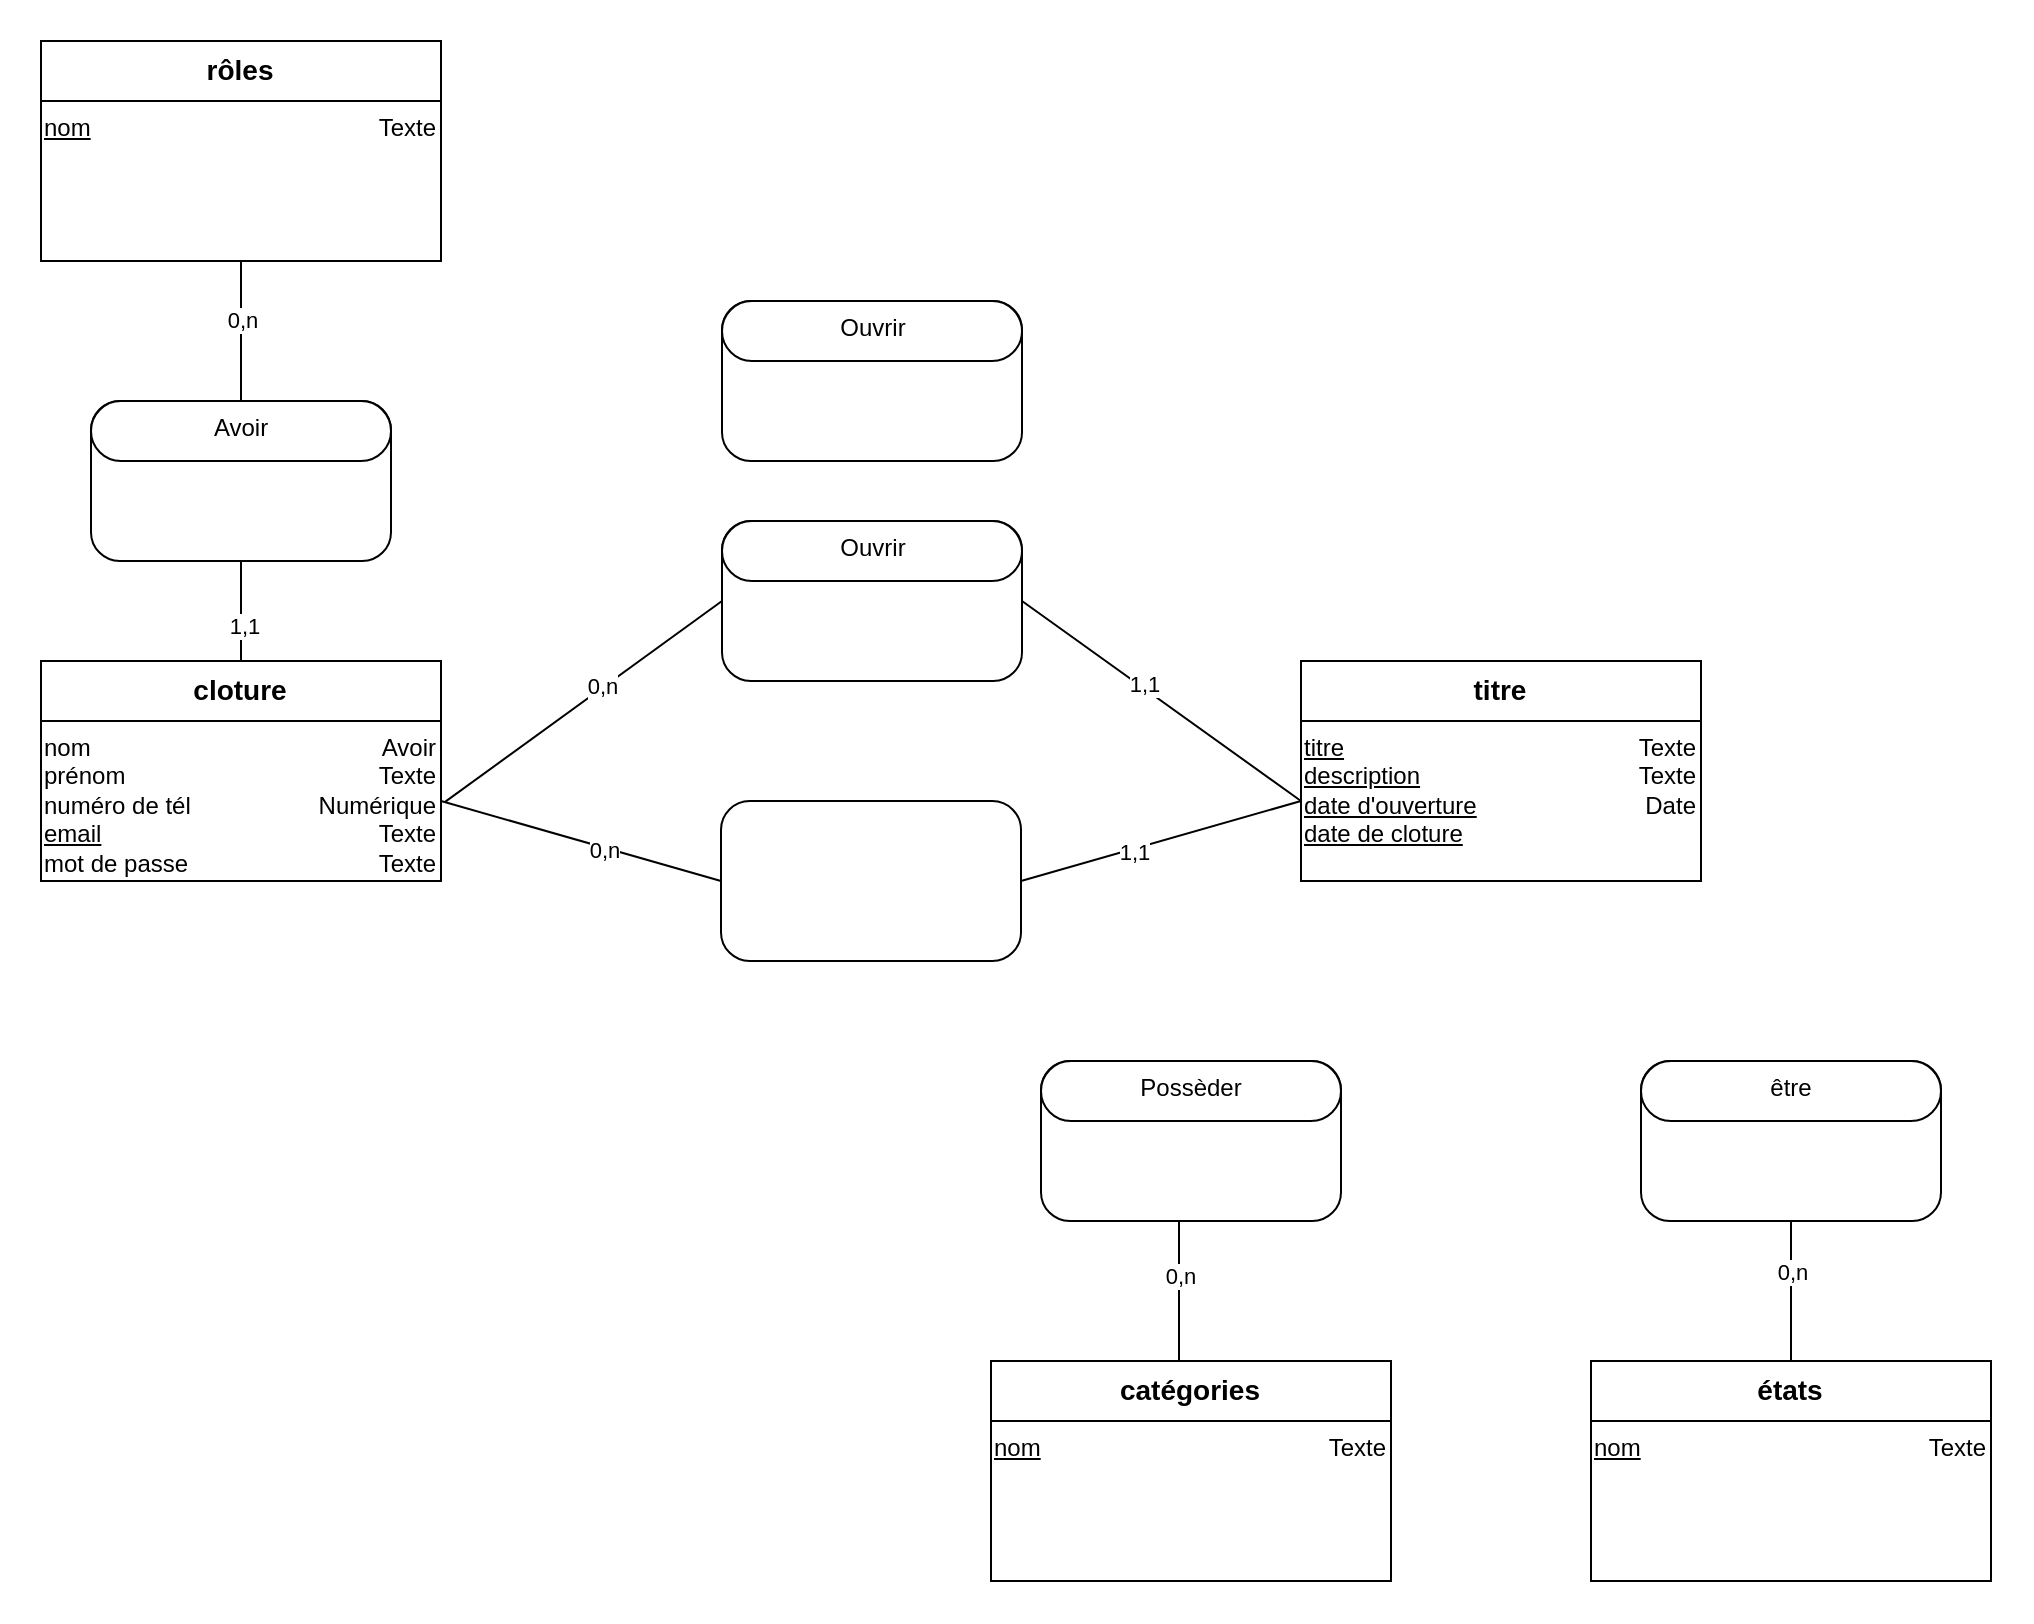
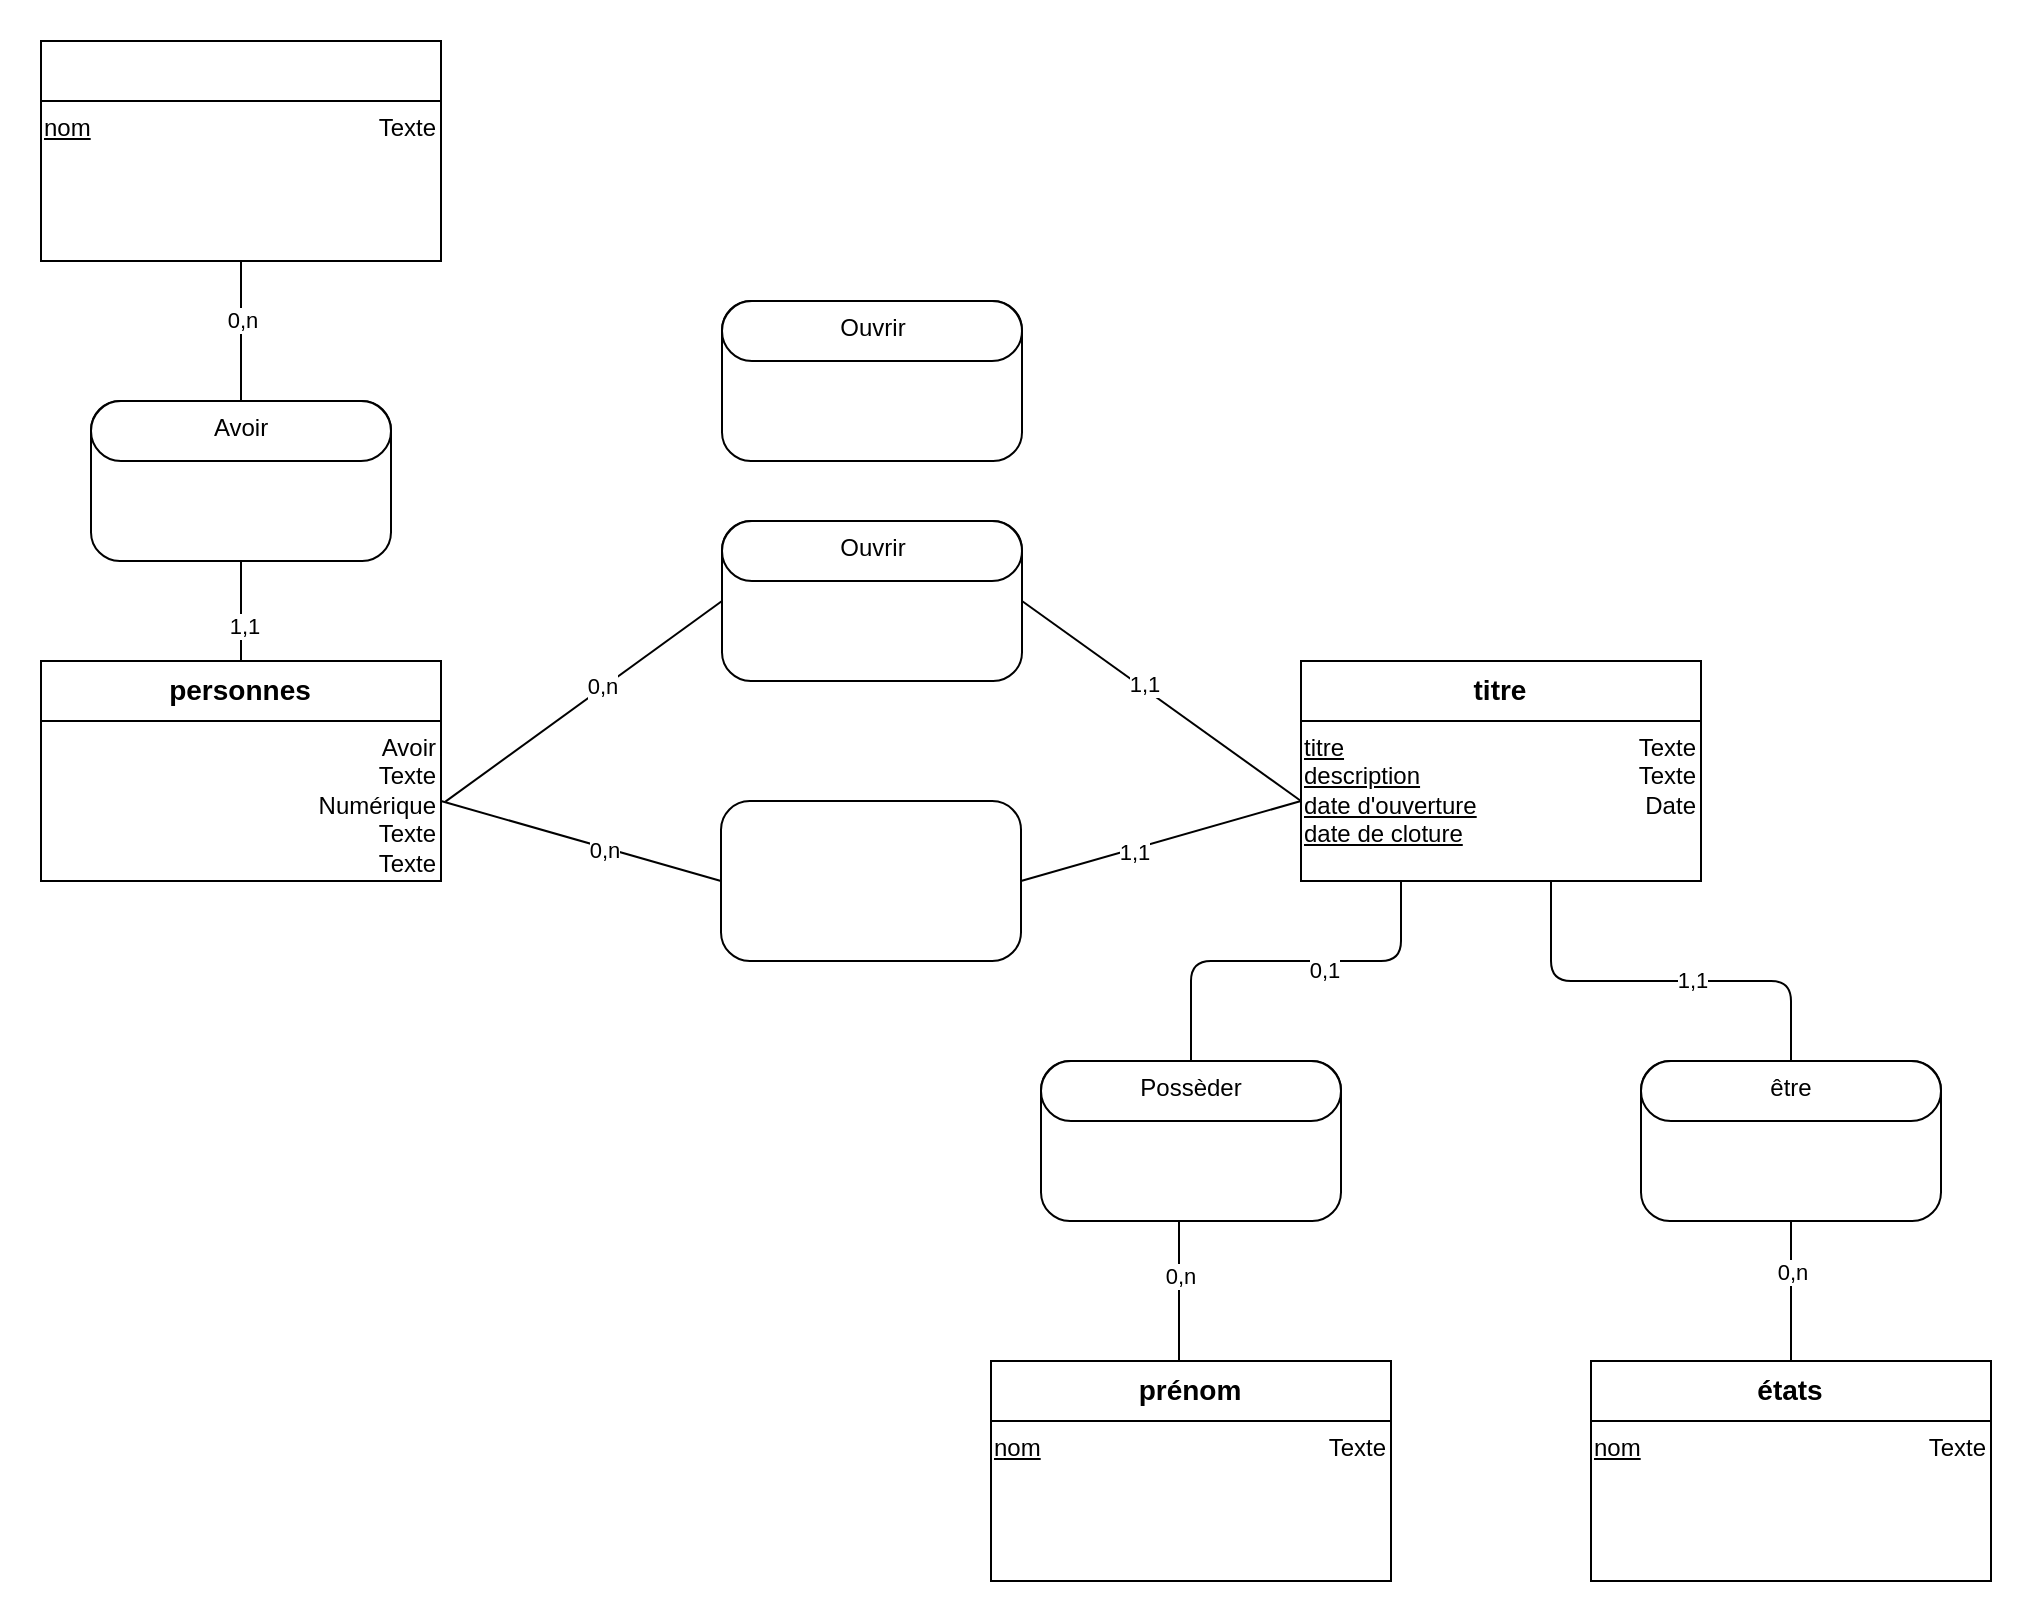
node "rôles": removed
node "cloture": label "cloture" -> "personnes"
node "nom prénom numéro de tél email mot de passe": removed
edge "titre description date d'ouverture date de cloture" -- "Possèder": added, label "0,1"
edge "Texte Texte Date" -- "être": added, label "1,1"
node "catégories": label "catégories" -> "prénom"
